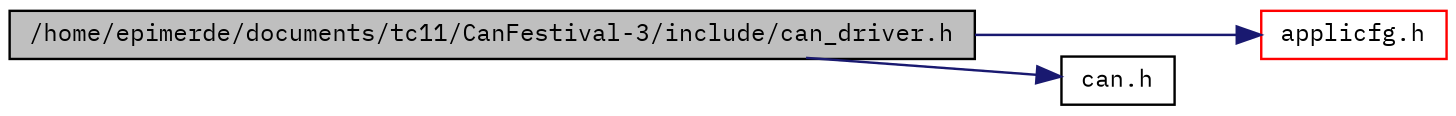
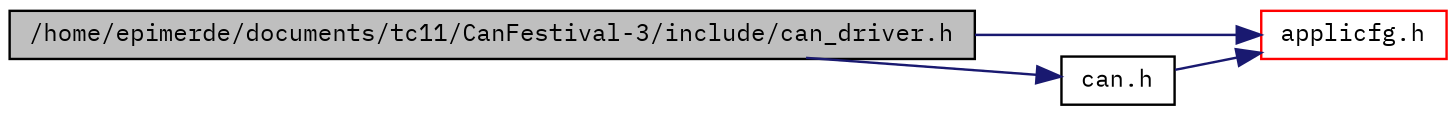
edge "can.h" -> "applicfg.h": added
